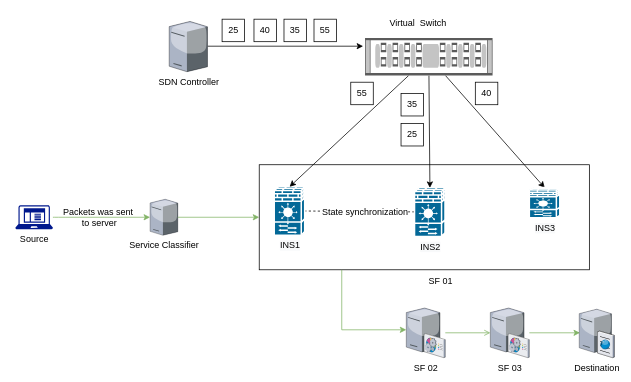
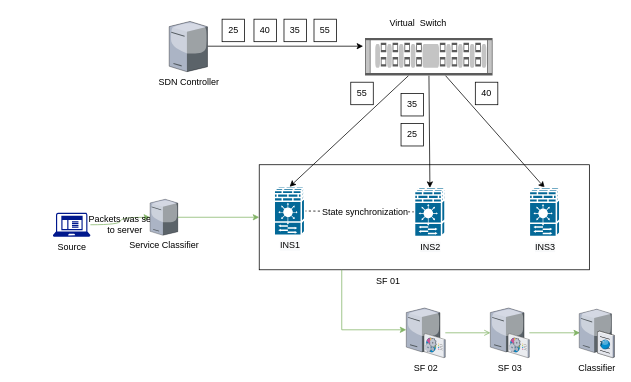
node "INS3": size 31x30 -> 31x49
node "Source": moved (34, 217) -> (72, 225)
node "SF 01": moved (446, 282) -> (393, 282)
node "Destination": label "Destination" -> "Classifier"
